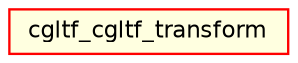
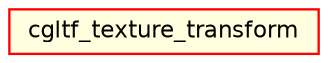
node "cgltf_cgltf_transform": label "cgltf_cgltf_transform" -> "cgltf_texture_transform"
